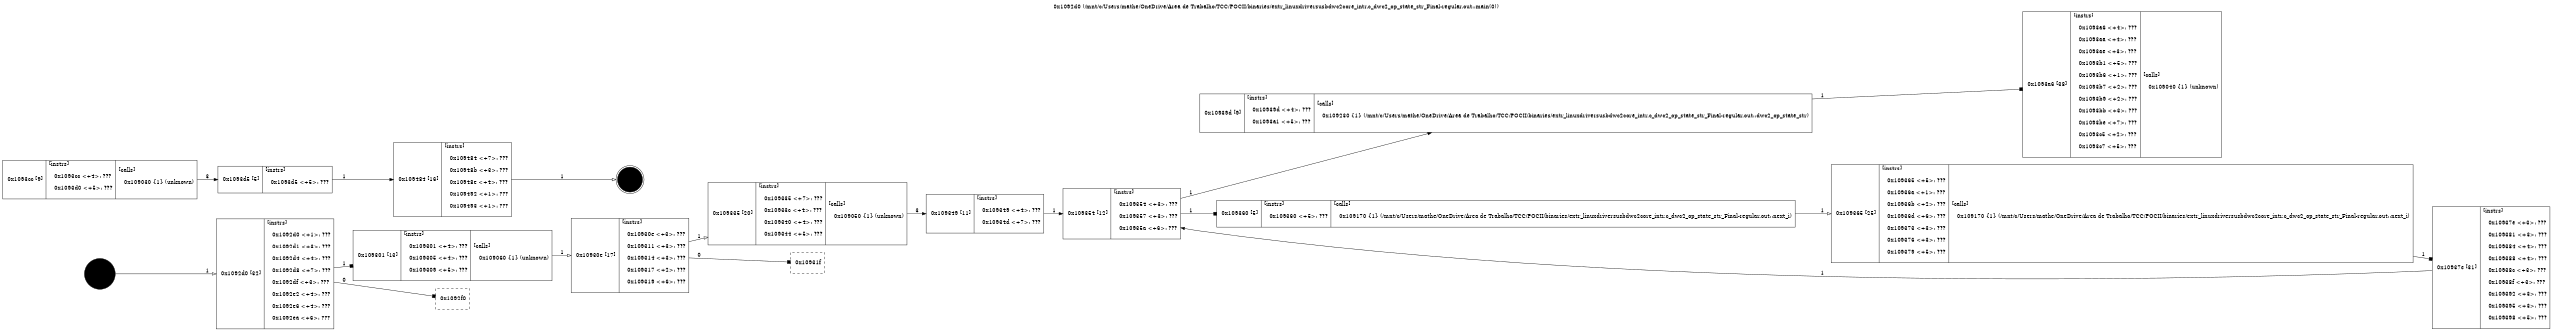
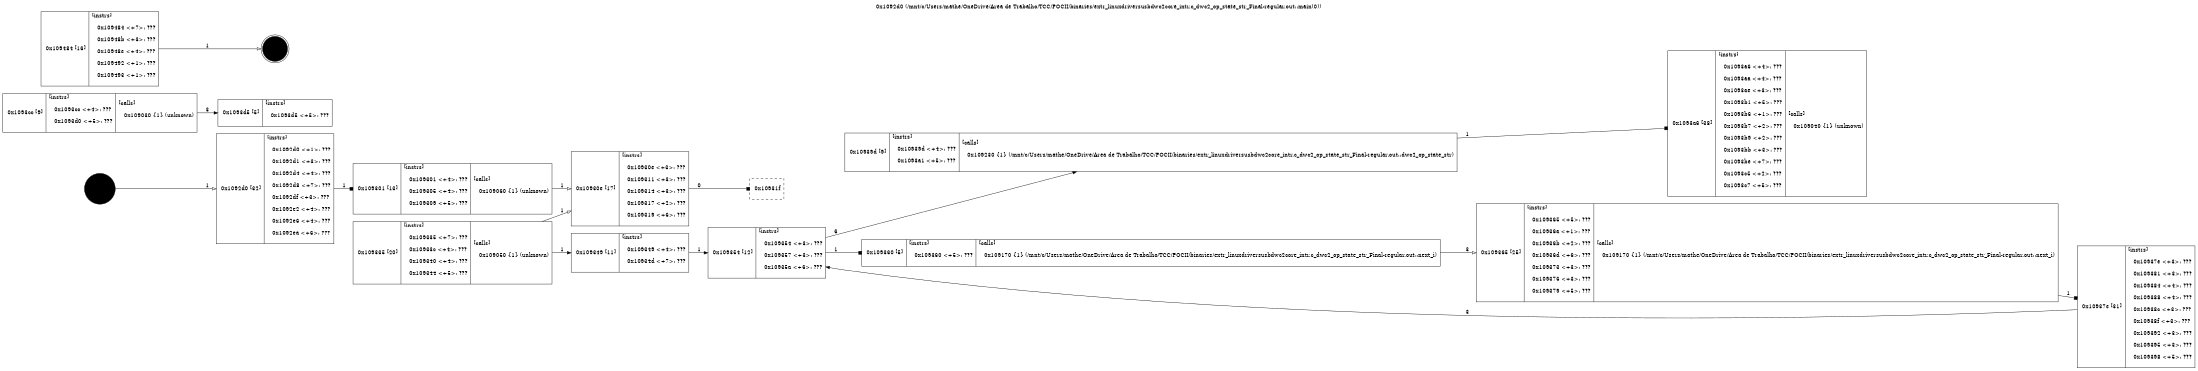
edge "0x1093d5 [5]" -> "0x109484 [16]": removed, label "1"
edge "0x109354 [12]" -> "0x10939d [9]": label " 1" -> " 6"
edge "0x109335 [20]" -> "0x109349 [11]": label " 3" -> " 1"
edge "0x109360 [5]" -> "0x109365 [25]": label " 1" -> " 3"
edge "0x10930e [17]" -> "0x109335 [20]": reversed
edge "0x10937e [31]" -> "0x109354 [12]": label " 1" -> " 3"
node "0x1092f0": removed
